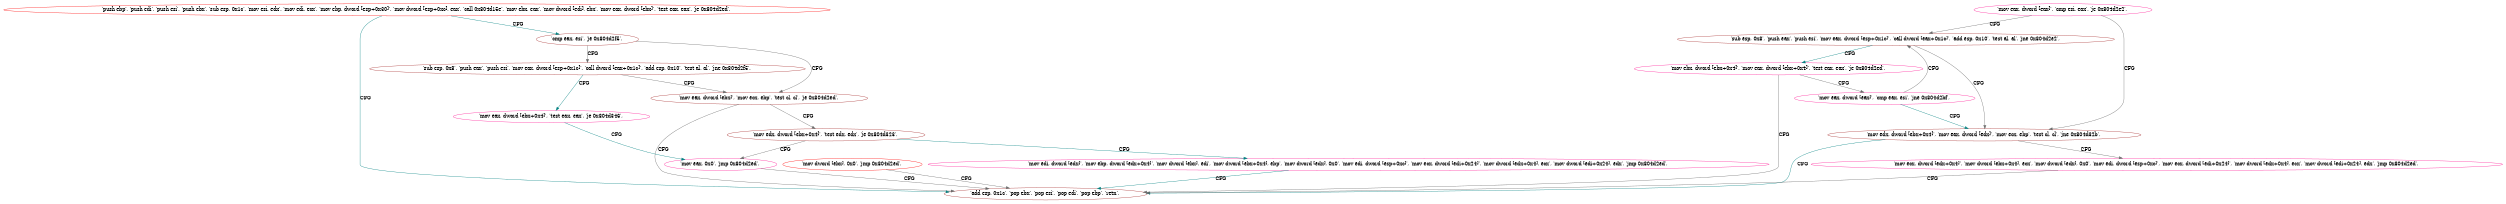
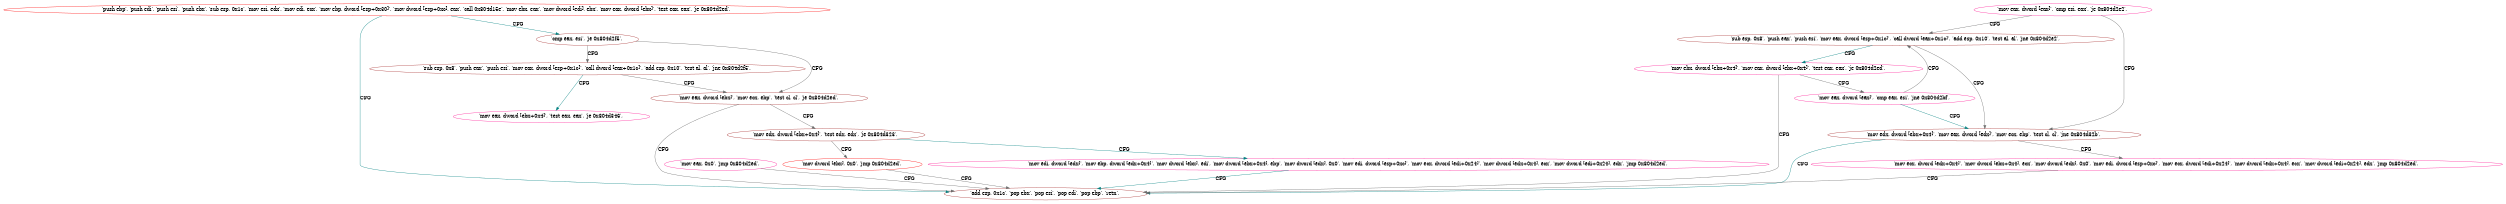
edge "'mov eax, dword [ebx+0x4]', 'test eax, eax', 'je 0x804d346'," -> "'mov eax, 0x0', 'jmp 0x804d2ed',": removed, label "CFG"
edge "'mov edx, dword [ebx+0x4]', 'test edx, edx', 'je 0x804d323'," -> "'mov eax, 0x0', 'jmp 0x804d2ed',": now "'mov edx, dword [ebx+0x4]', 'test edx, edx', 'je 0x804d323'," -> "'mov dword [ebx], 0x0', 'jmp 0x804d2ed',"
